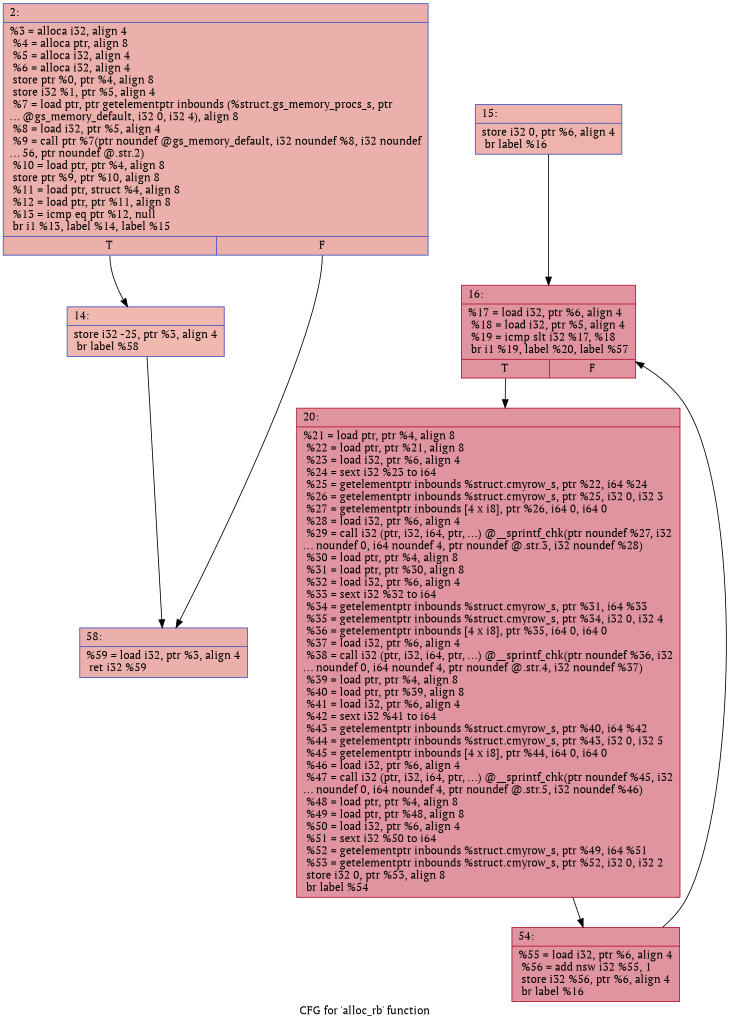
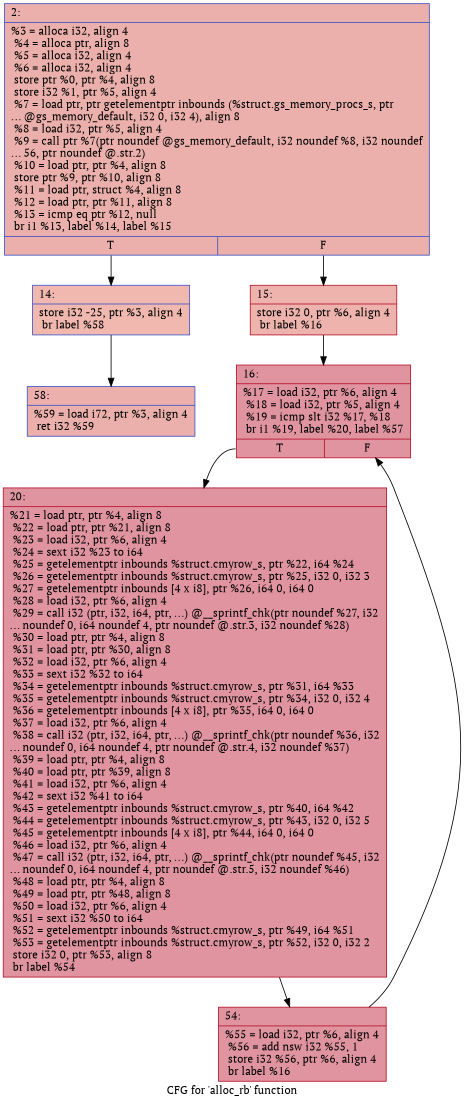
node "15:": color #3d50c3ff -> #b70d28ff
edge "2:" -> "58:": now "2:" -> "15:"
node "58:": text "%59 = load i32, ptr %3, align 4" -> "%59 = load i72, ptr %3, align 4"
